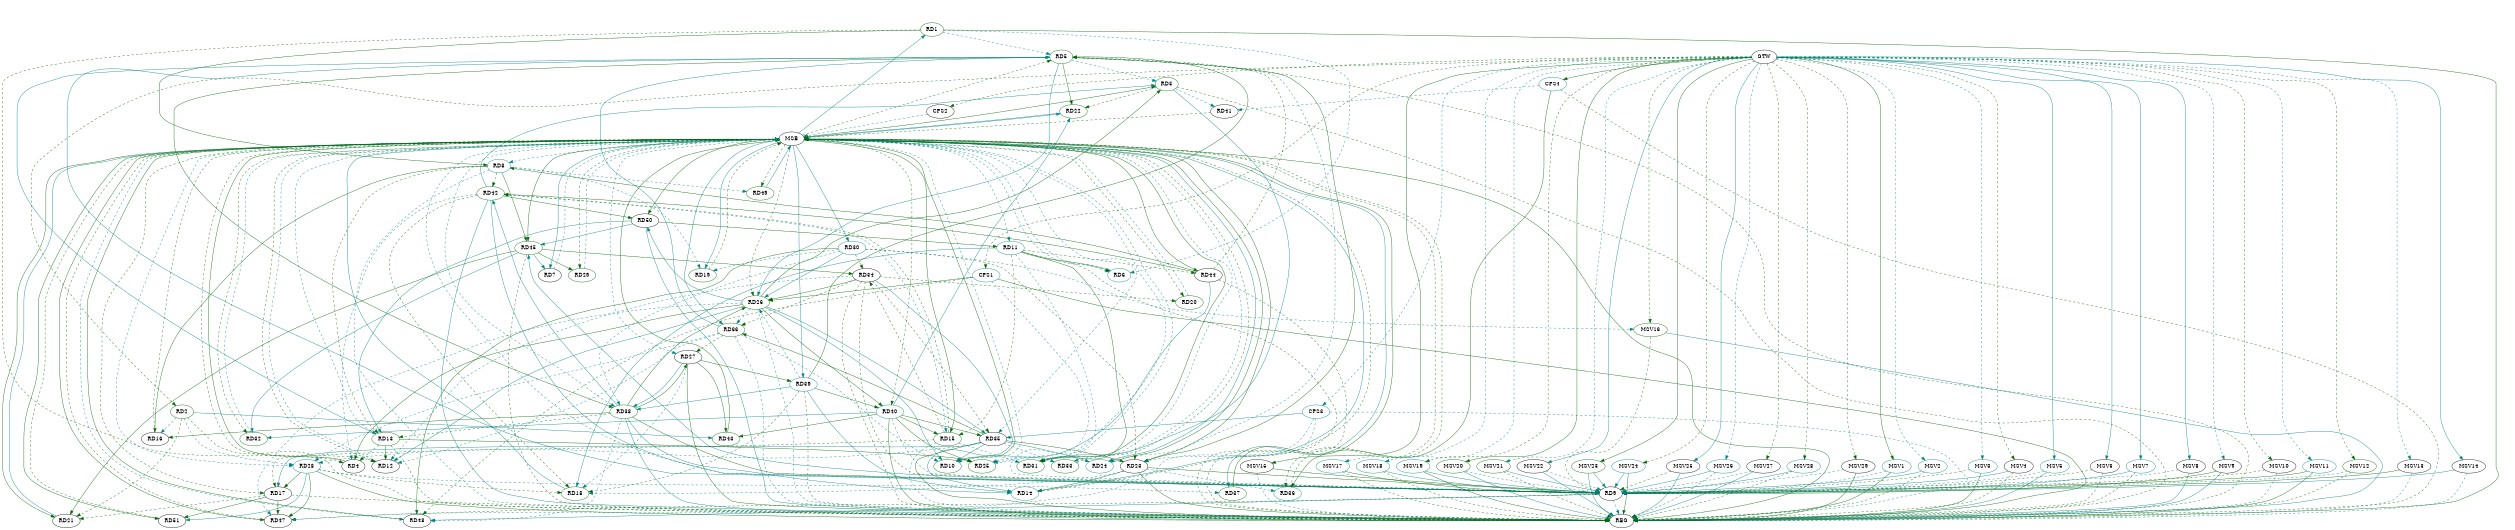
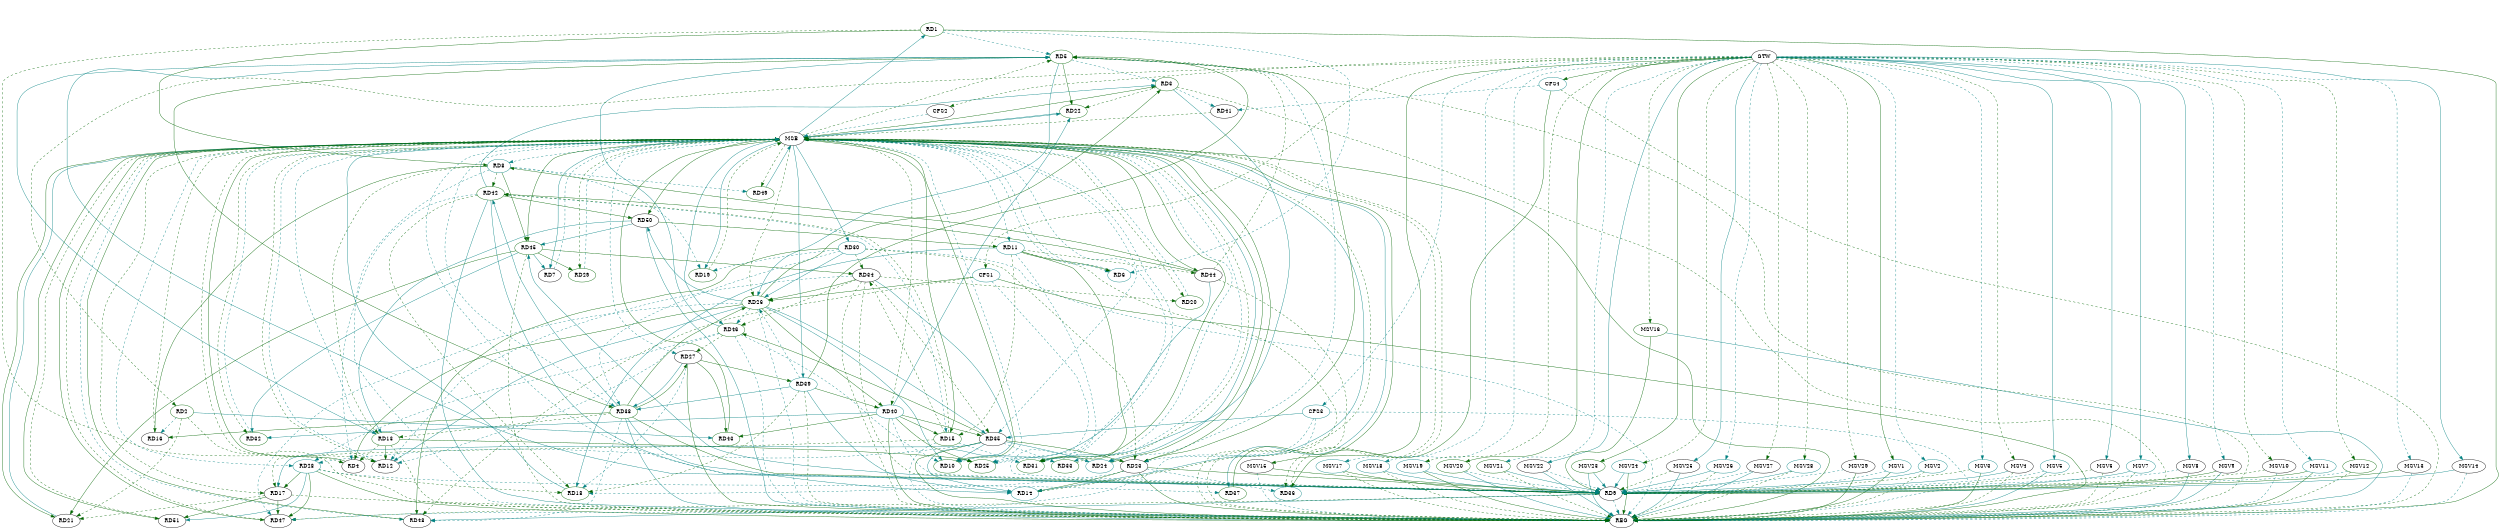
edge "RD30" -> "MSV16": now "RD30" -> "REG"
node "RD66": label "RD66" -> "RD46"
edge "MSV16" -> "RD9": style dashed -> solid
edge "RD2" -> "RD28": removed
